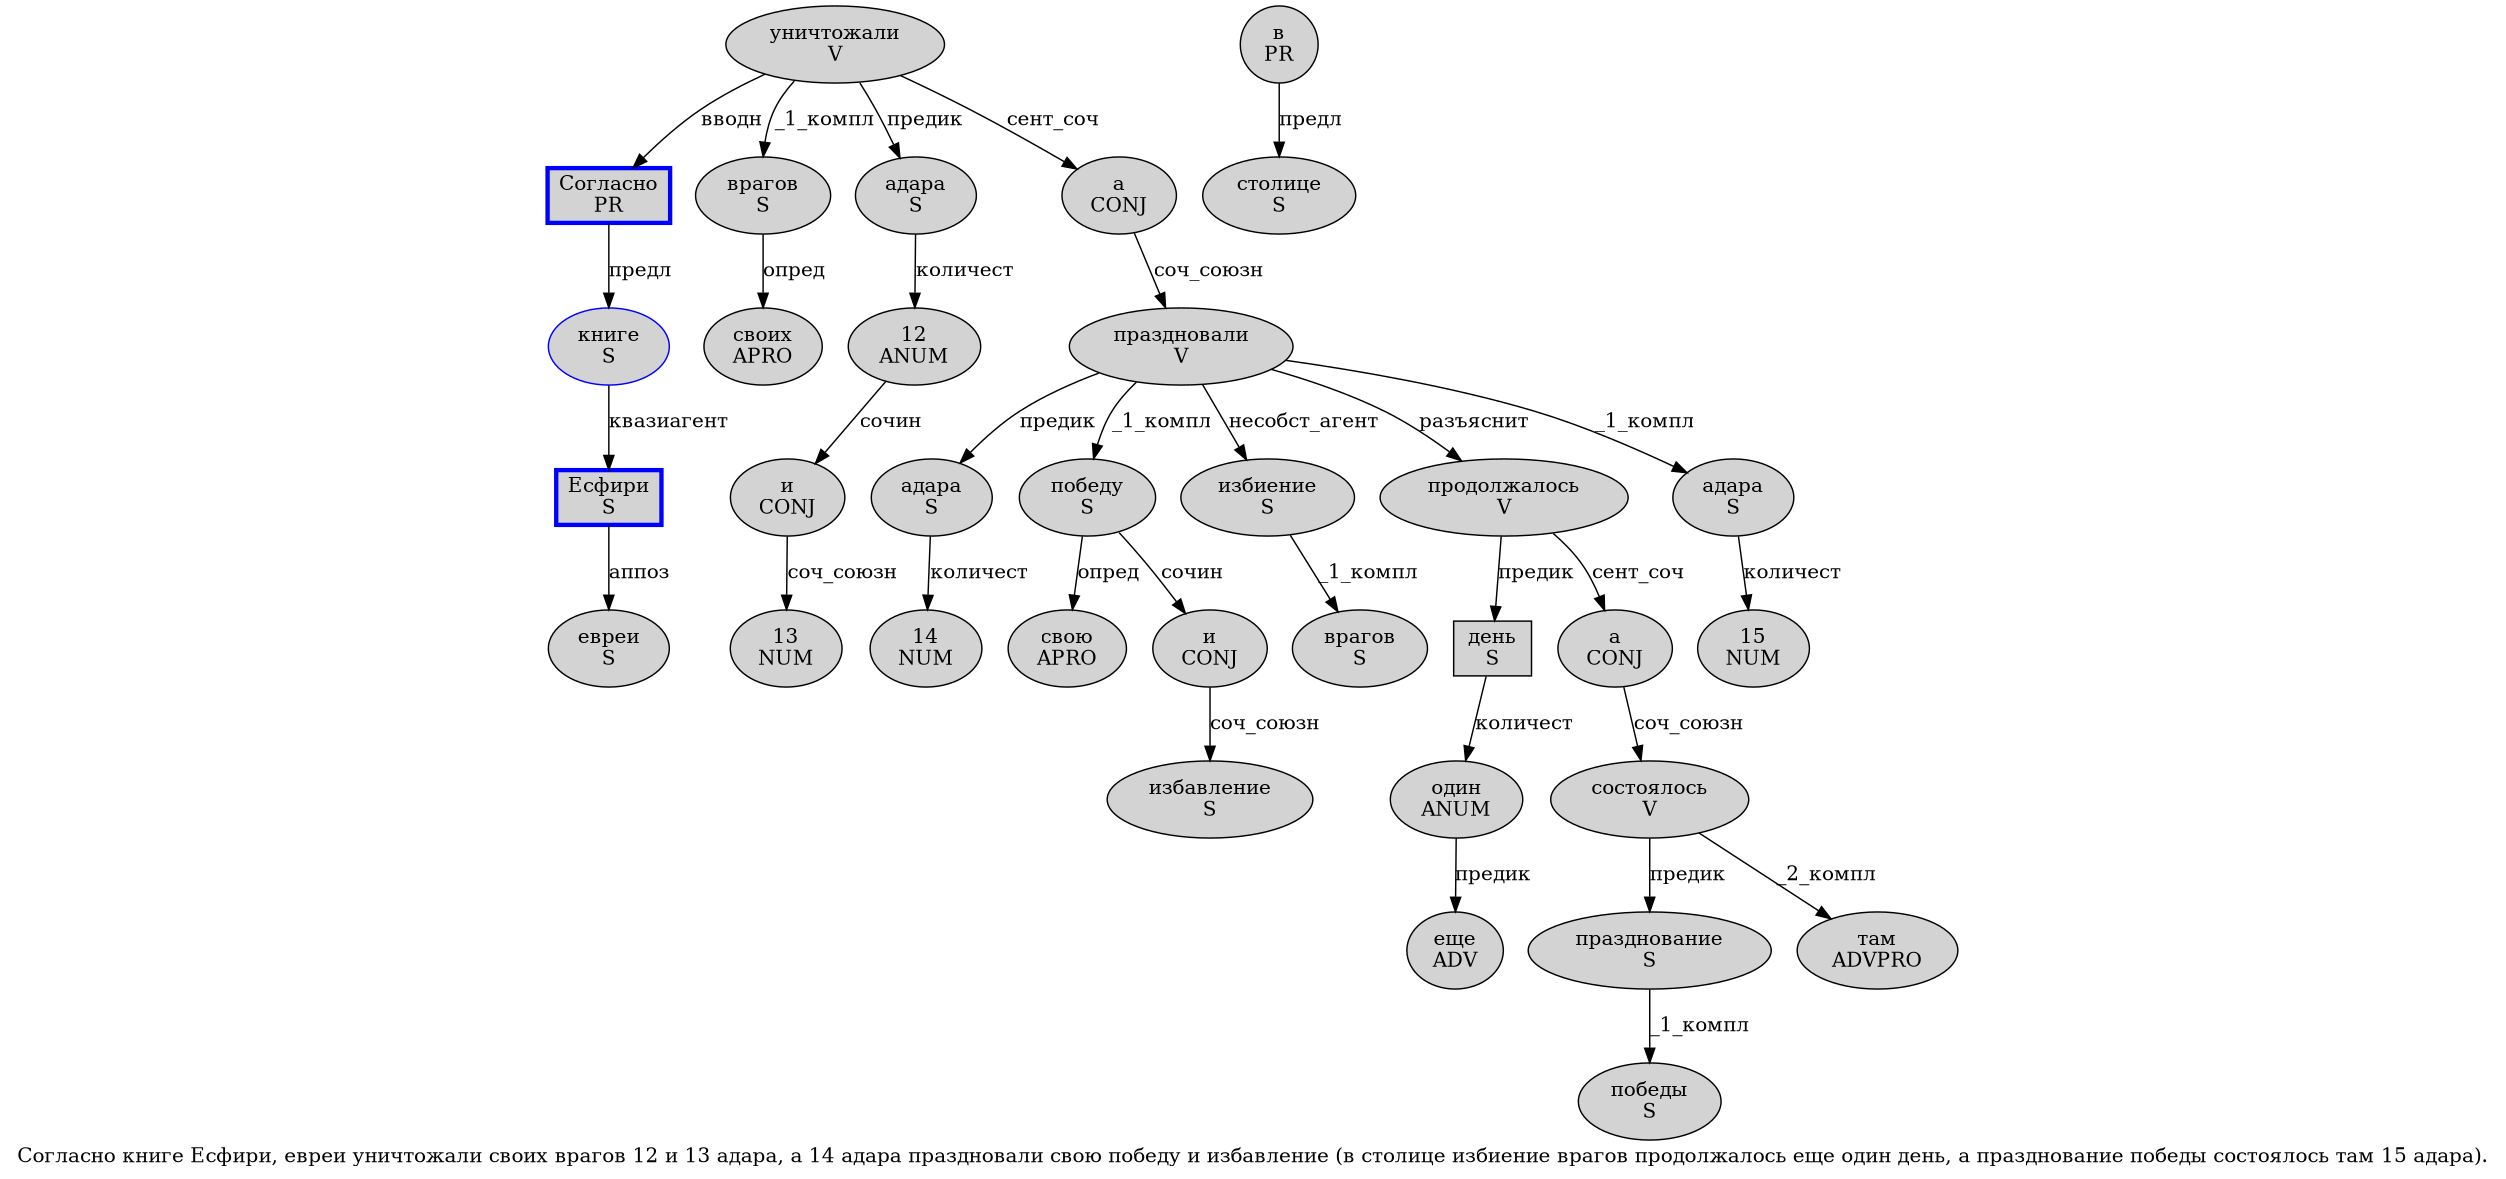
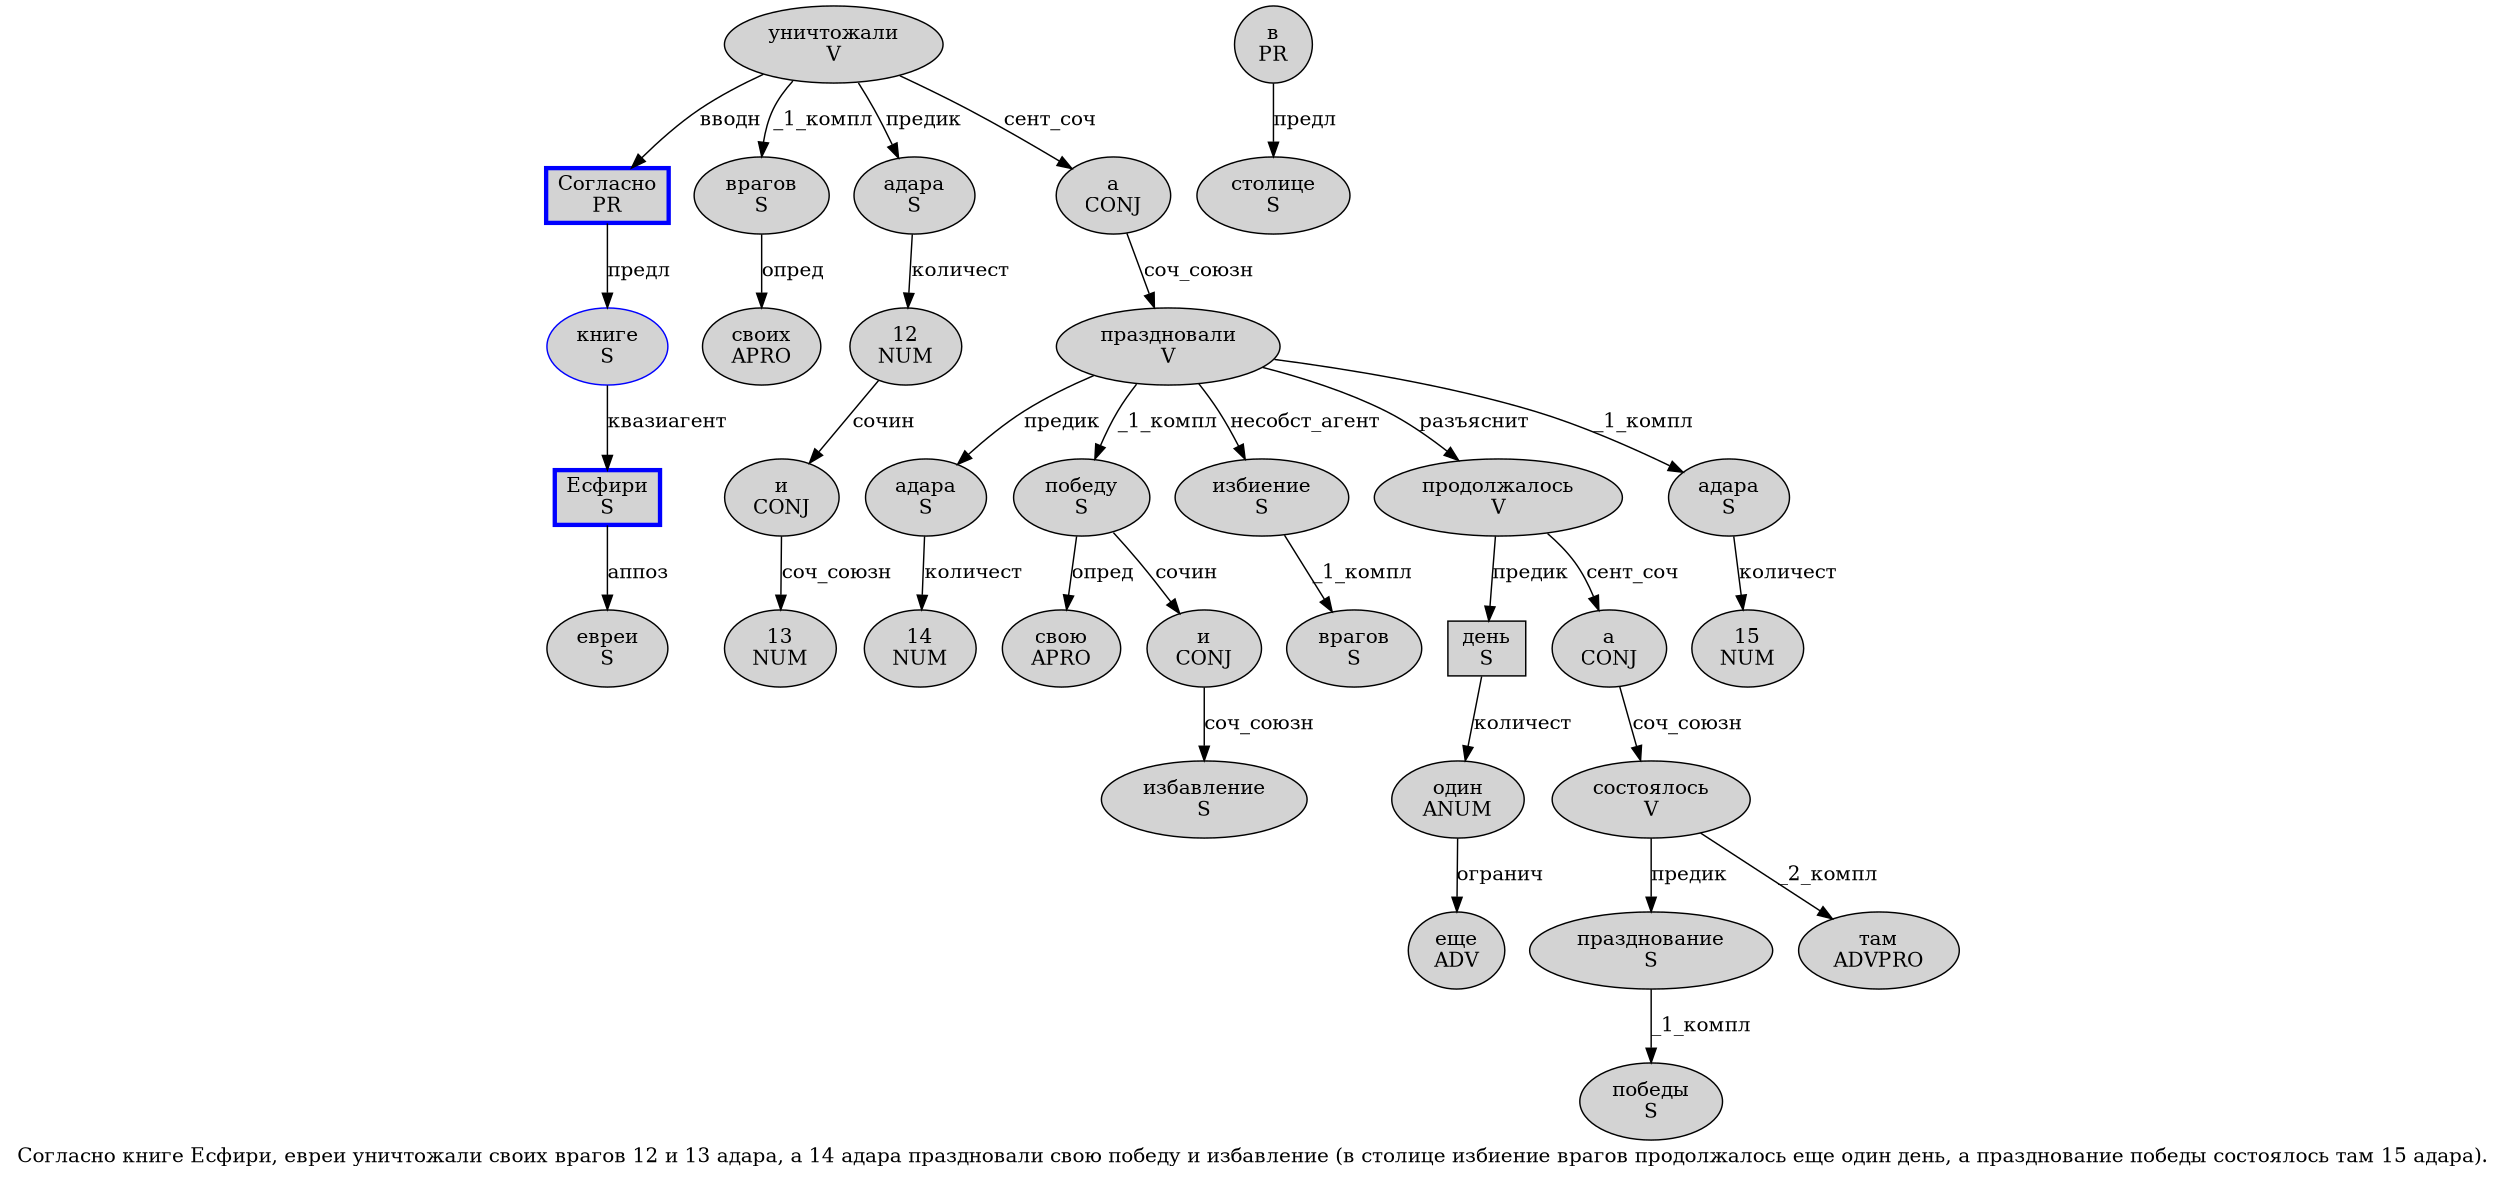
node "12 ANUM": label "12 ANUM" -> "12 NUM"
edge "один ANUM" -> "еще ADV": label "предик" -> "огранич"
